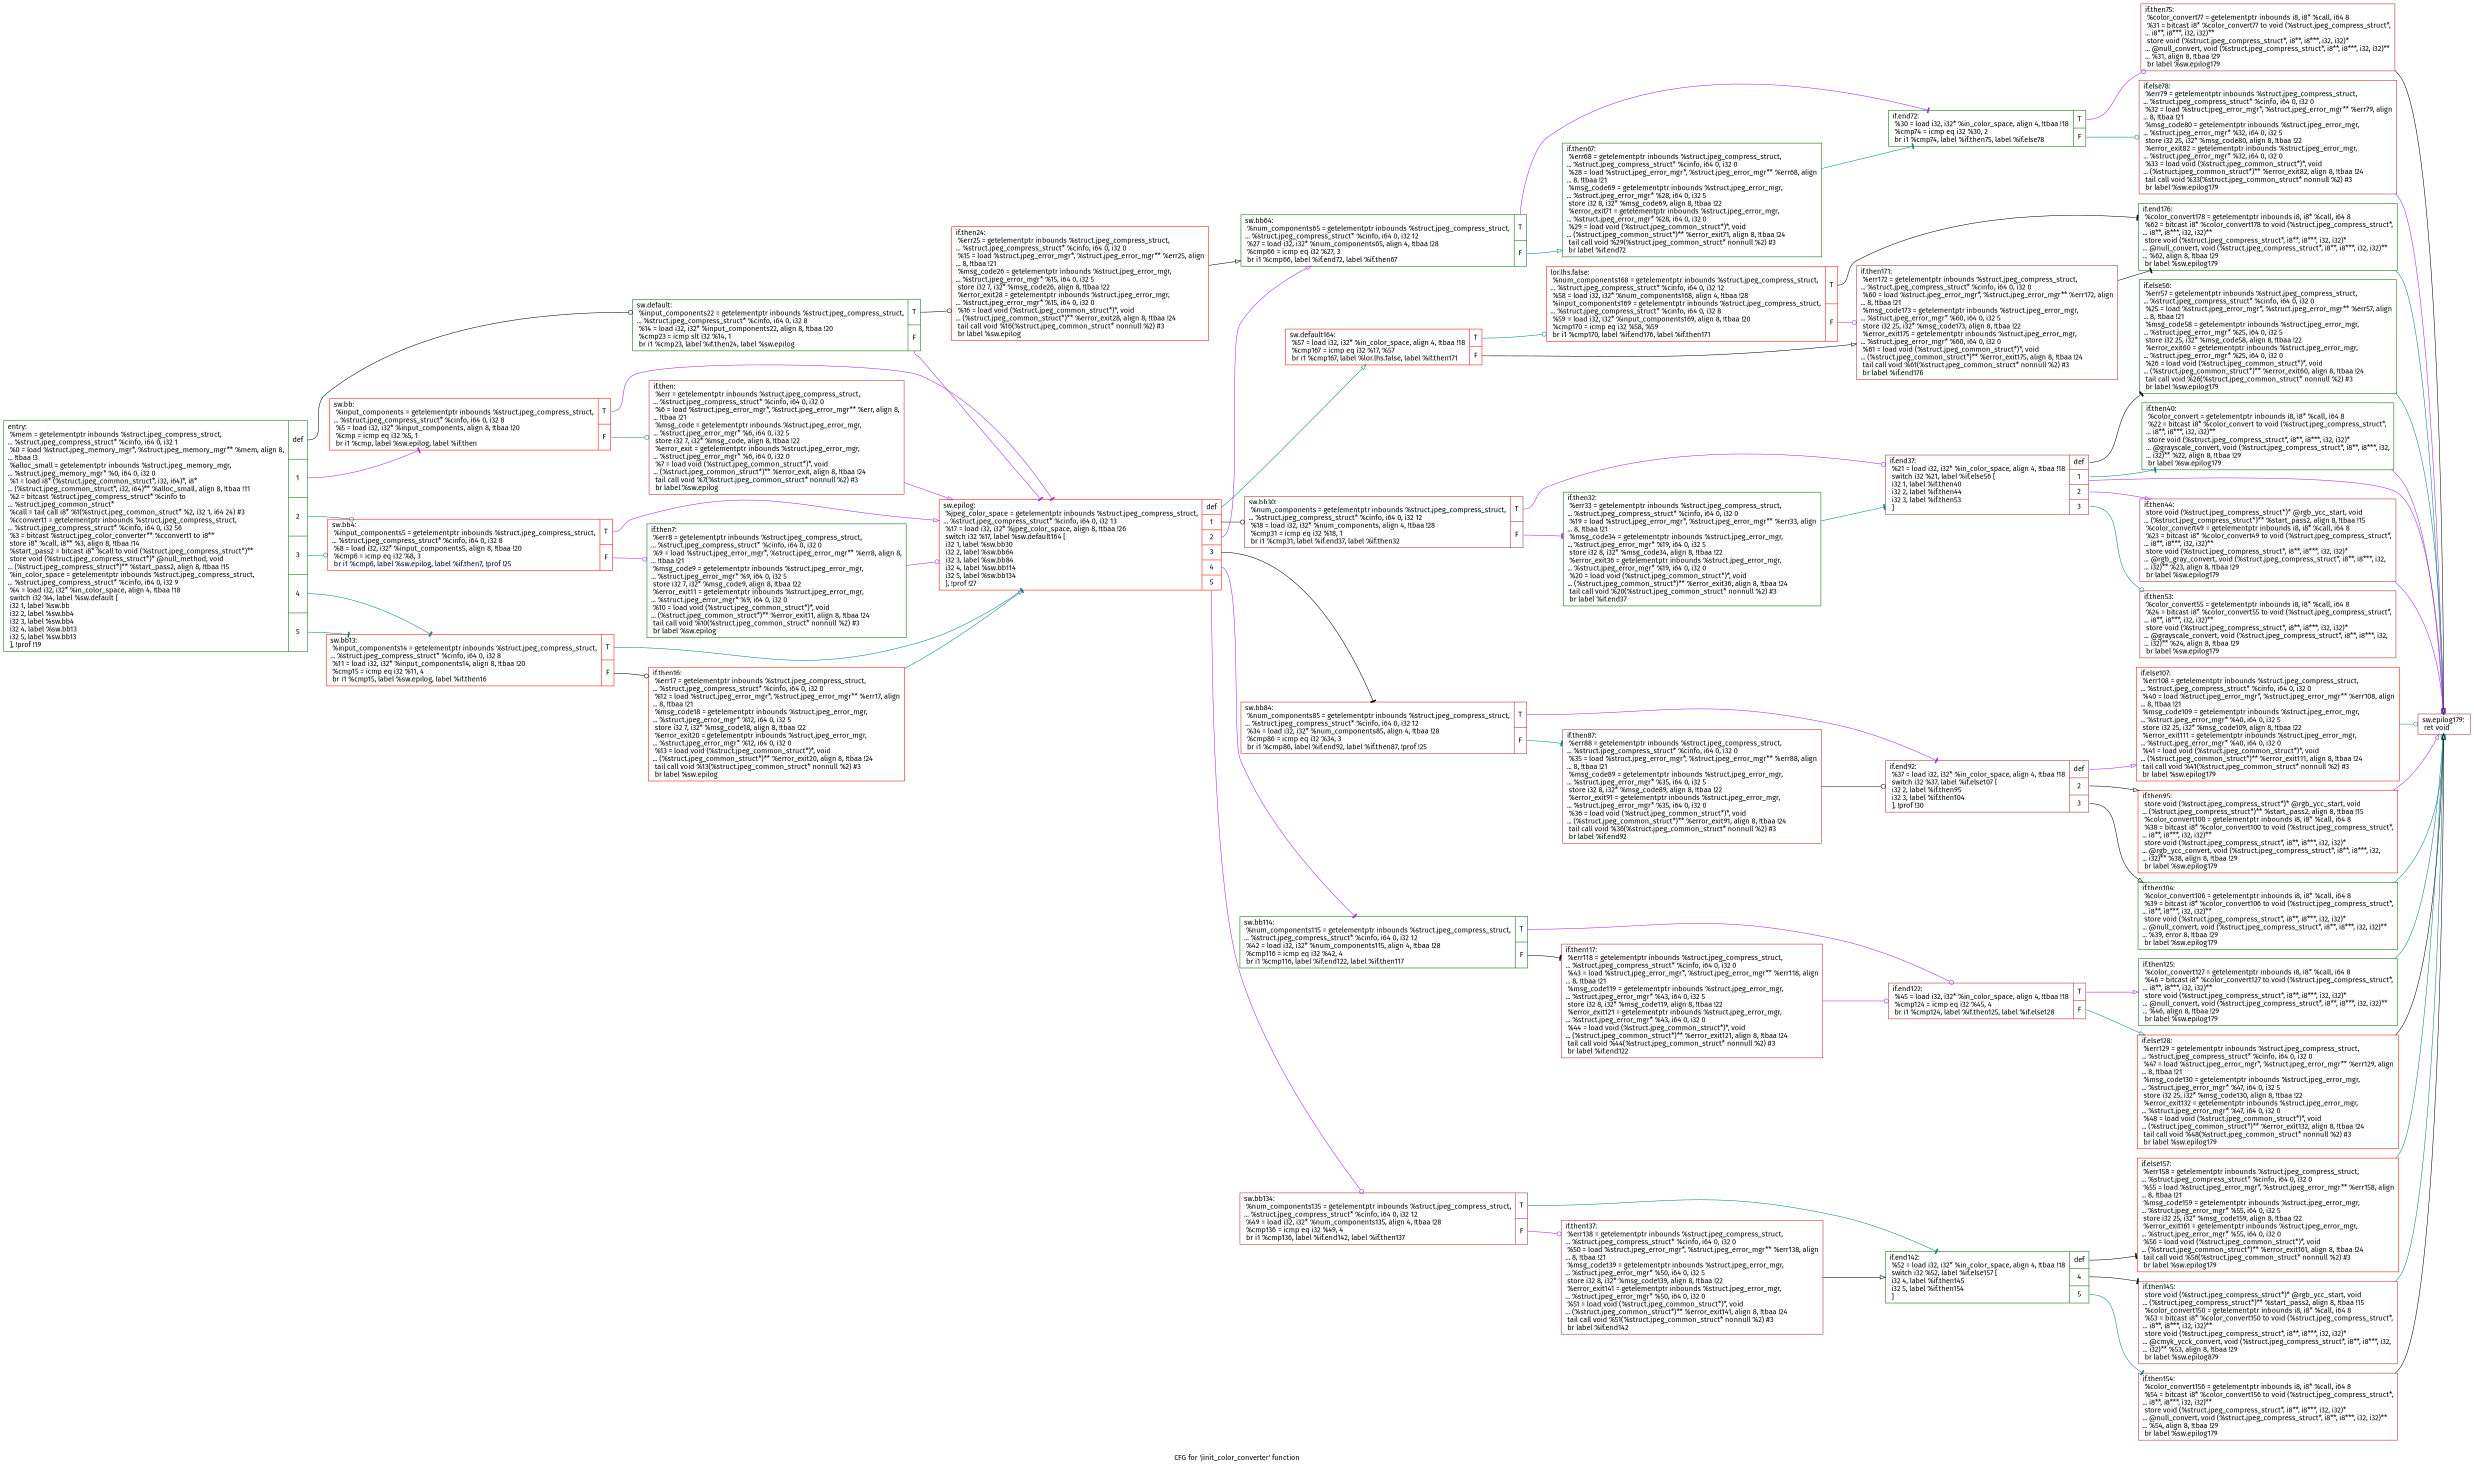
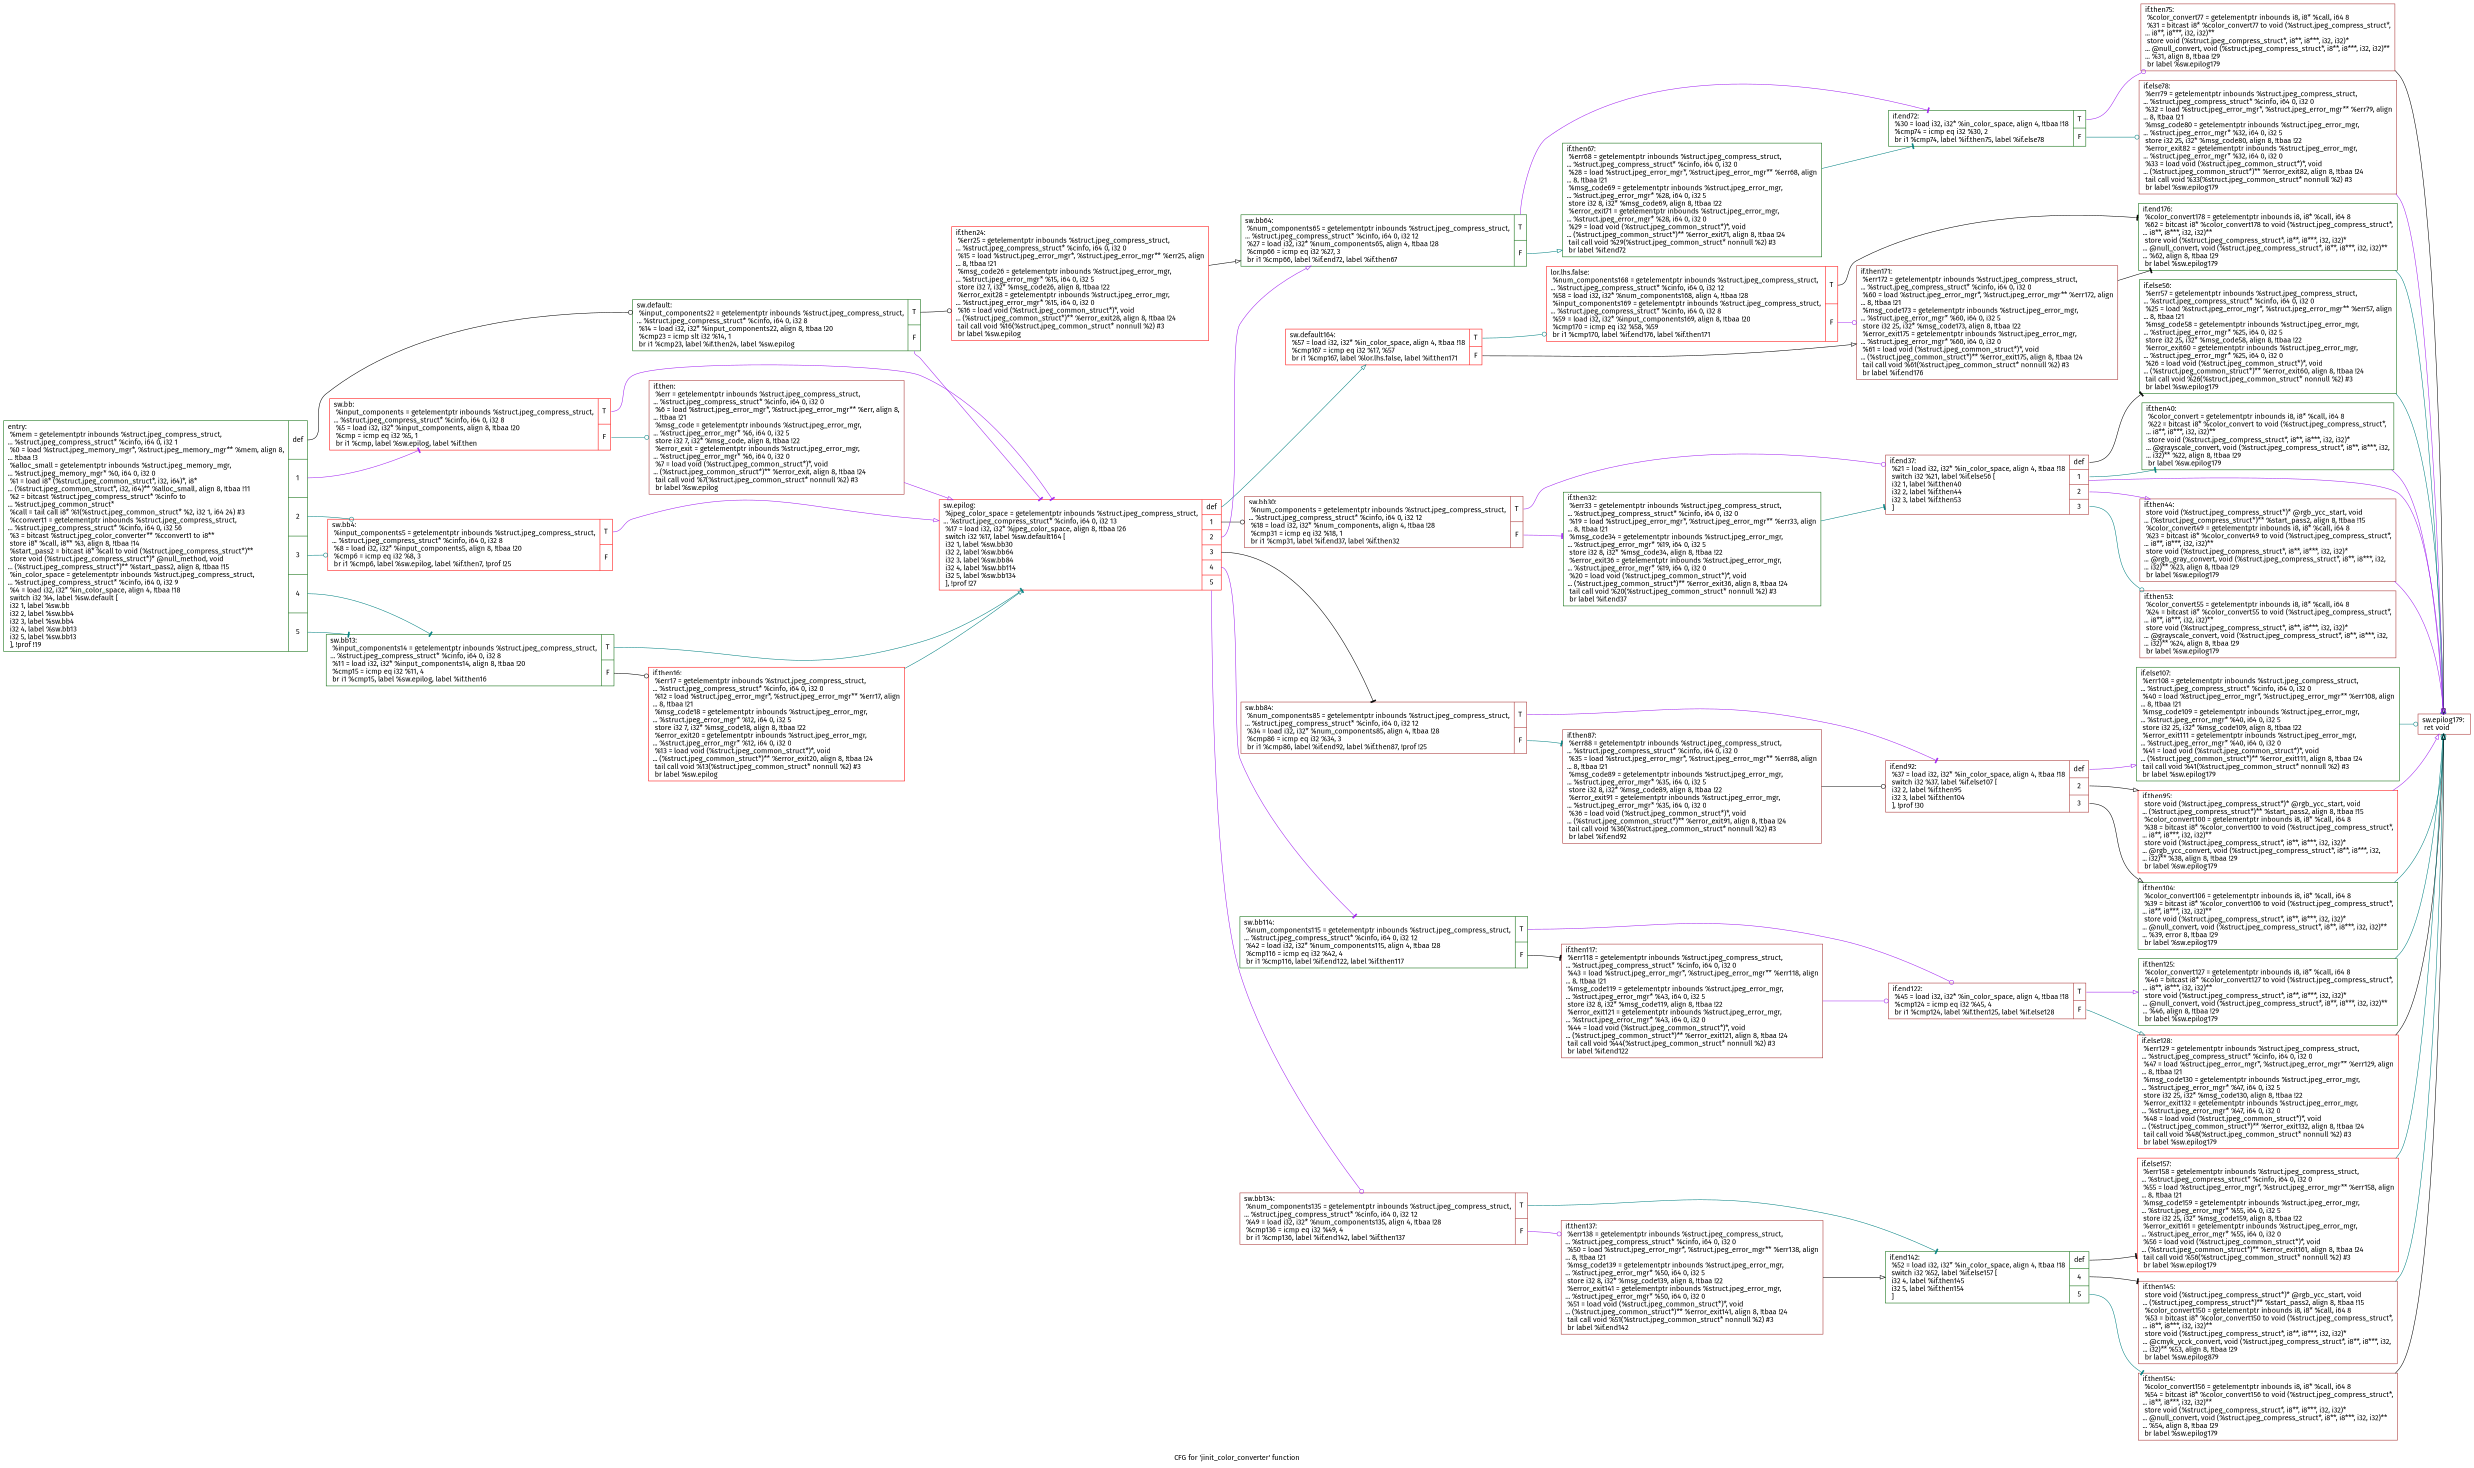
edge "if.end176:" -> "sw.epilog179:": arrowhead onormal -> tee
node "if.then7:": removed
node "sw.bb13:": color red -> darkgreen
node "if.else107:": color red -> darkgreen
